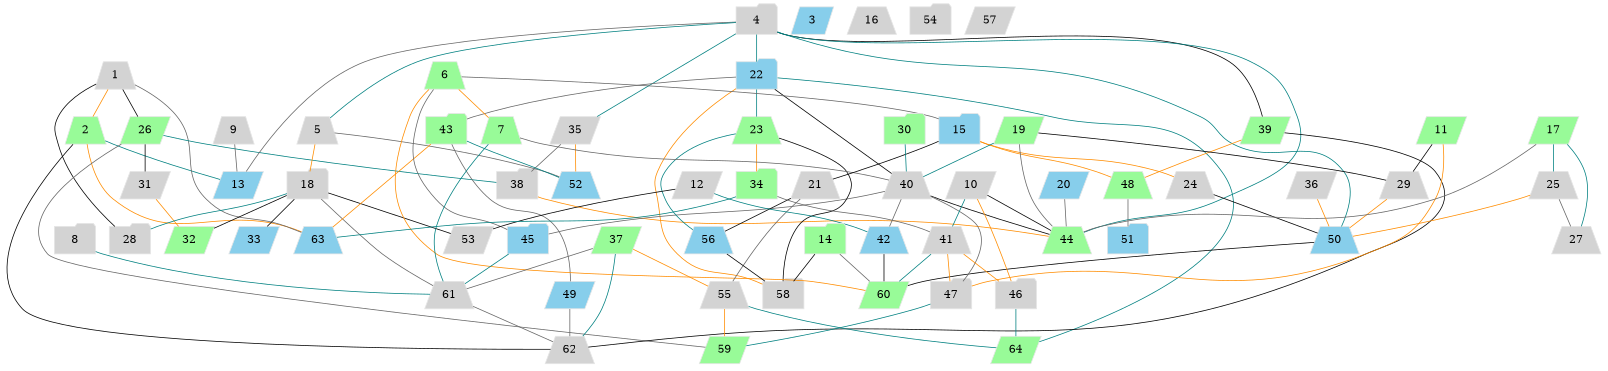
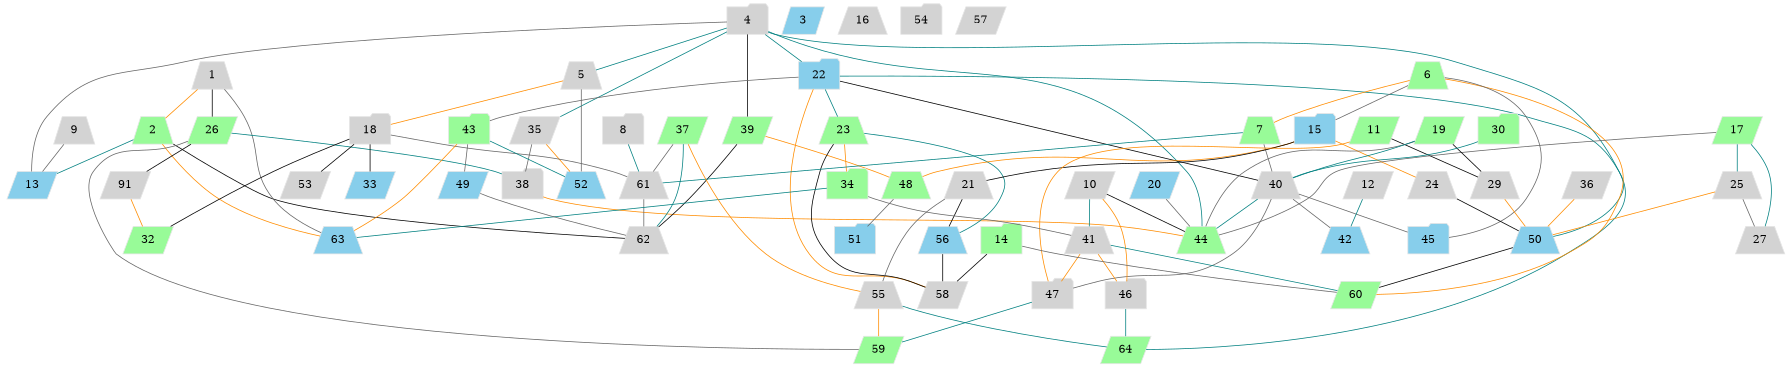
node "31": label "31" -> "91"
edge "12" -- "53": removed
edge "40" -- "44": color black -> teal
node "28": removed
edge "42" -- "60": removed
edge "45" -- "61": removed
node "58": shape folder -> parallelogram
